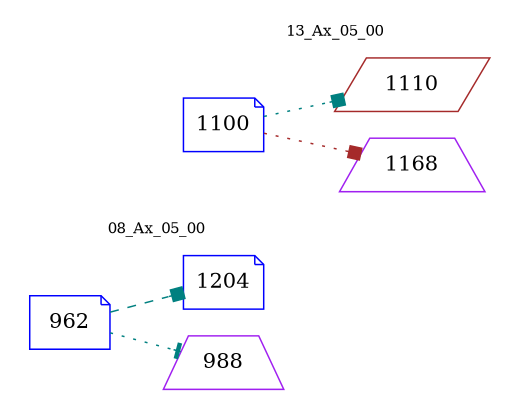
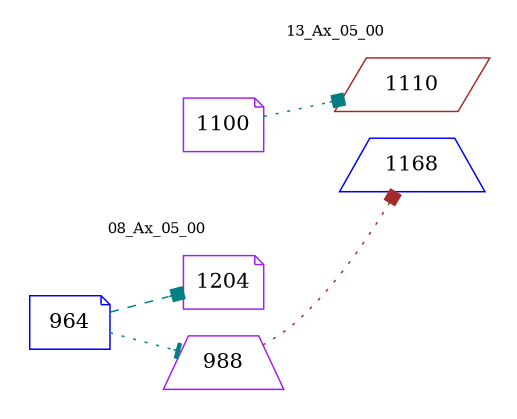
node "1100": color blue -> purple
edge "1100" -> "1168": now "988" -> "1168"
node "1168": color purple -> blue
node "1204": color blue -> purple
node "962": label "962" -> "964"
